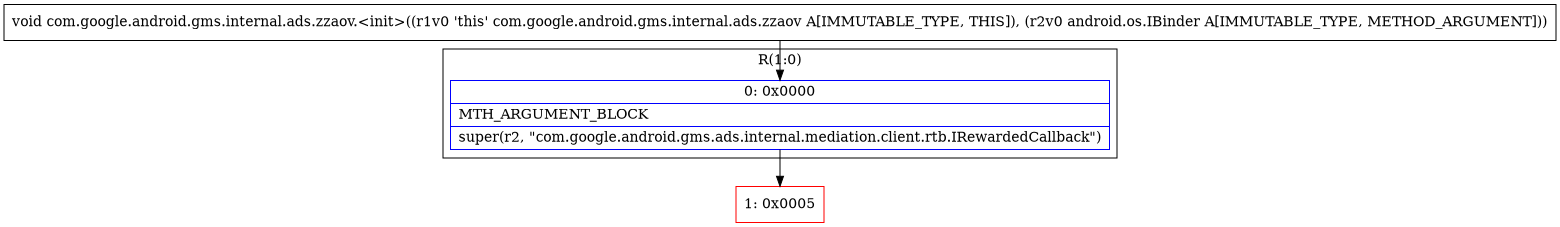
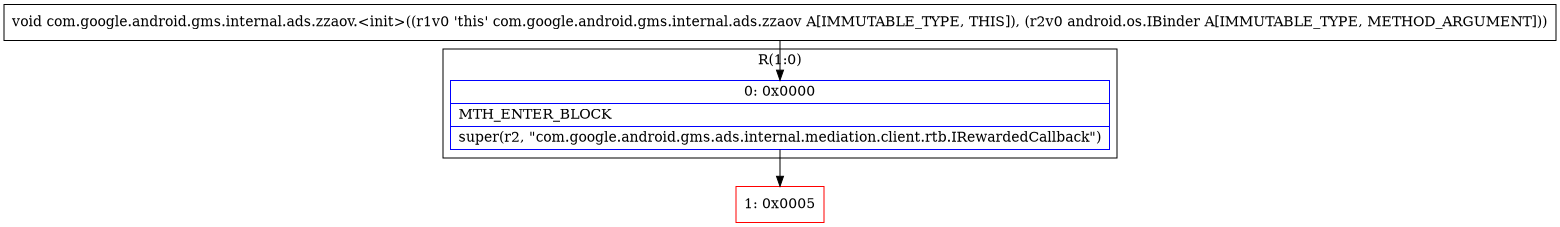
node "0: 0x0000": text "MTH_ARGUMENT_BLOCK" -> "MTH_ENTER_BLOCK"
